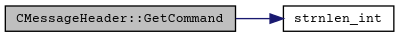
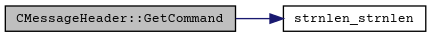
node "strnlen_int": label "strnlen_int" -> "strnlen_strnlen"
